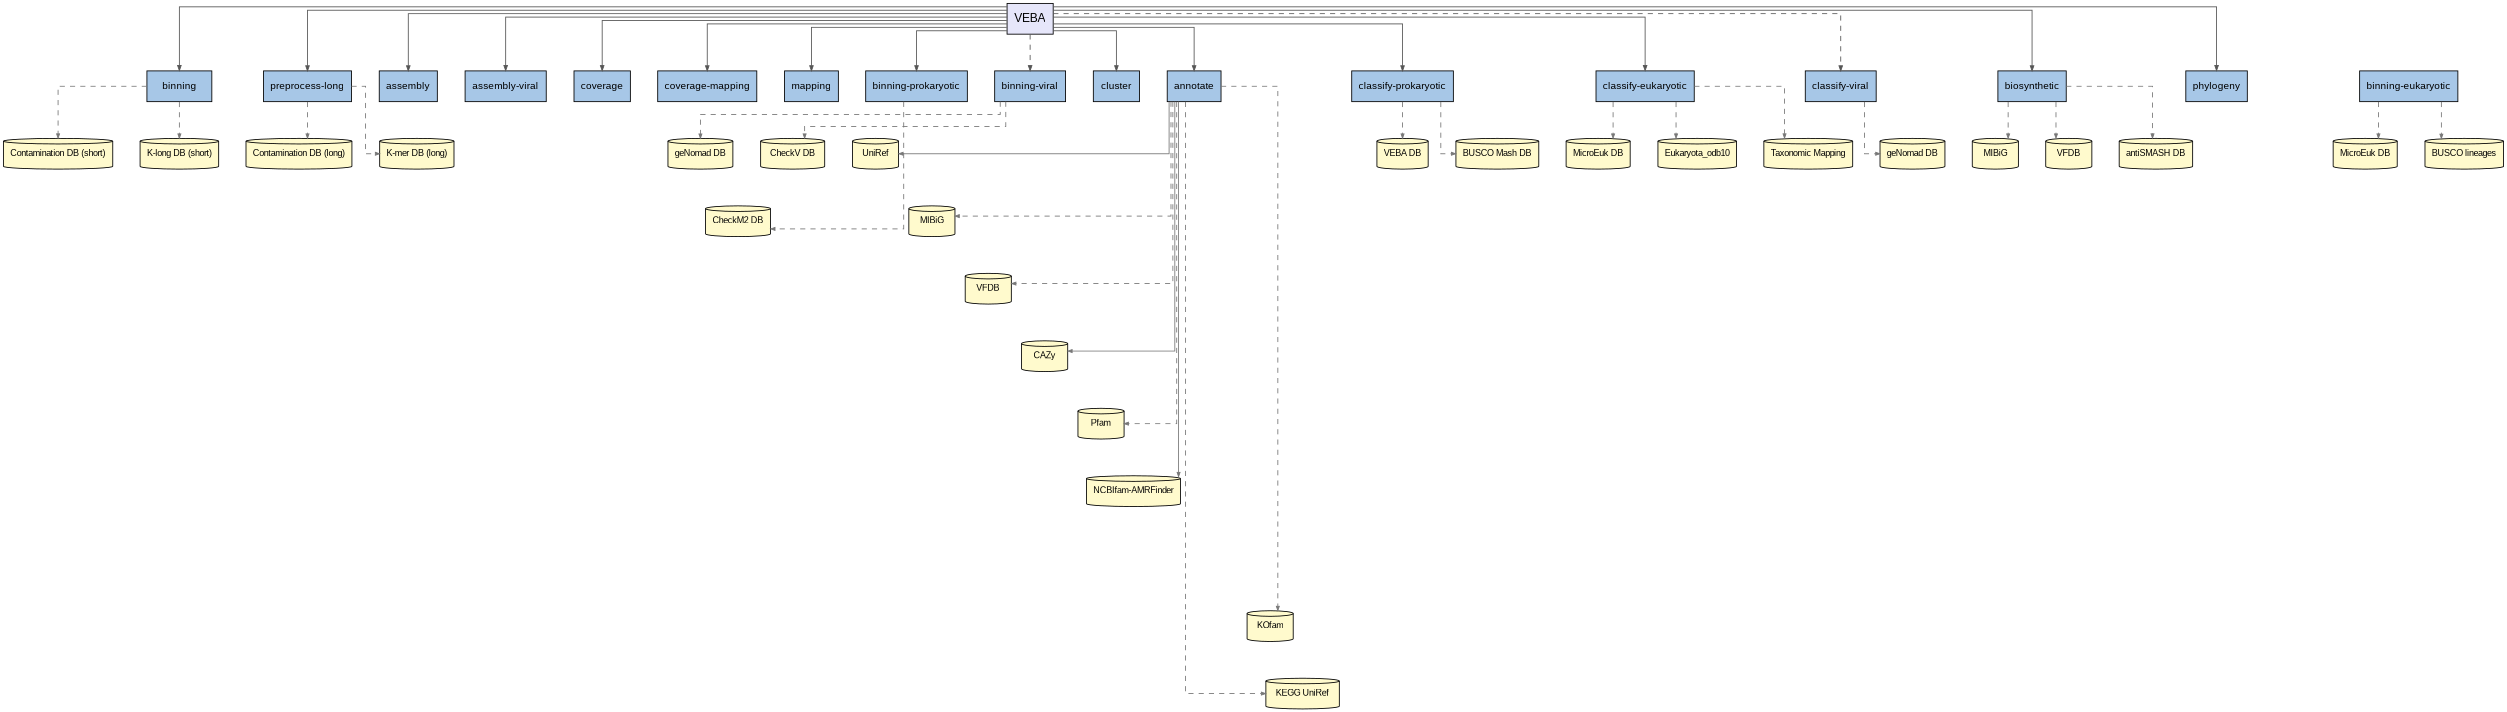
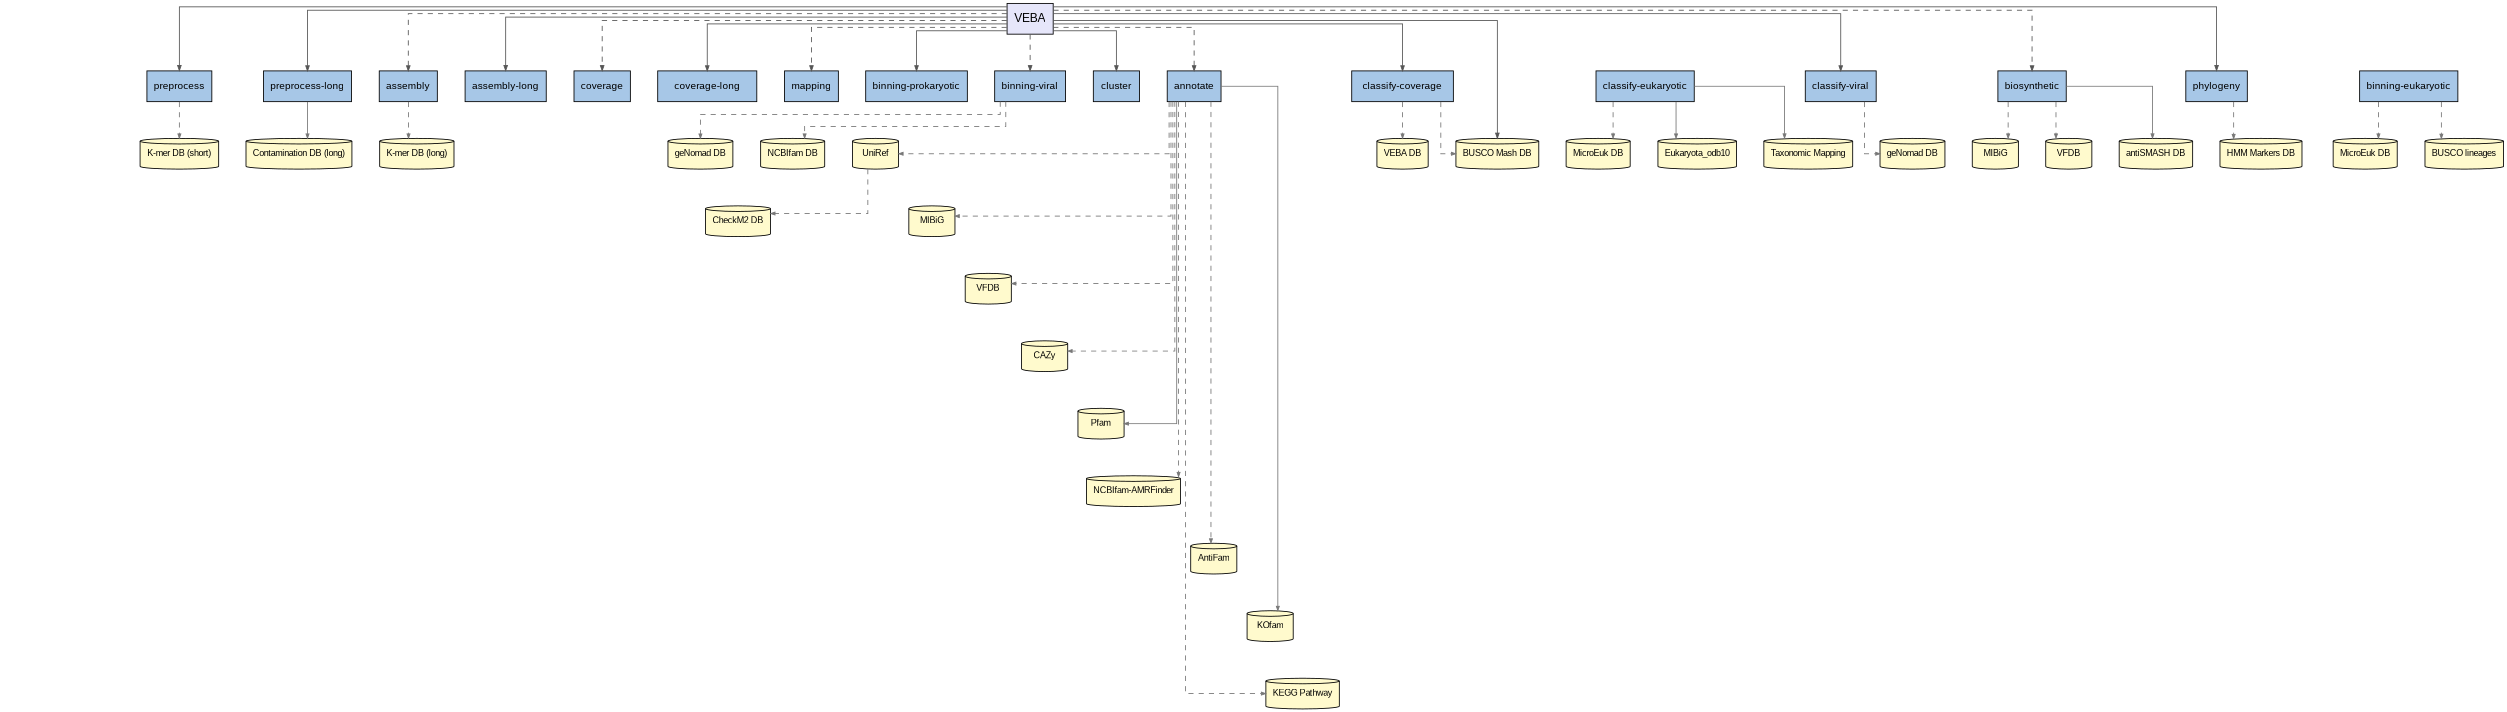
edge "VEBA" -> "biosynthetic": style solid -> dashed
edge "VEBA" -> "assembly": style solid -> dashed
edge "VEBA" -> "classify-viral": style dashed -> solid
edge "VEBA" -> "classify-eukaryotic": now "VEBA" -> "BUSCO Mash DB"
edge "VEBA" -> "coverage": style solid -> dashed
edge "VEBA" -> "mapping": style solid -> dashed
edge "VEBA" -> "annotate": style solid -> dashed
node "binning": label "binning" -> "preprocess"
node "assembly-viral": label "assembly-viral" -> "assembly-long"
node "coverage-mapping": label "coverage-mapping" -> "coverage-long"
node "classify-prokaryotic": label "classify-prokaryotic" -> "classify-coverage"
edge "classify-eukaryotic" -> "Taxonomic Mapping": style dashed -> solid
edge "biosynthetic" -> "antiSMASH DB": style dashed -> solid
edge "preprocess-long" -> "Contamination DB (long)": style dashed -> solid
edge "preprocess-long" -> "K-mer DB (long)": now "assembly" -> "K-mer DB (long)"
edge "classify-eukaryotic" -> "Eukaryota_odb10": style dashed -> solid
node "Contamination DB (short)": removed
node "K-long DB (short)": label "K-long DB (short)" -> "K-mer DB (short)"
node "CheckV DB": label "CheckV DB" -> "NCBIfam DB"
edge "annotate" -> "UniRef": style solid -> dashed
node "HMM Markers DB": added
edge "binning-prokaryotic" -> "CheckM2 DB": now "UniRef" -> "CheckM2 DB"
edge "annotate" -> "Pfam": style dashed -> solid
edge "annotate" -> "NCBIfam-AMRFinder": style solid -> dashed
edge "annotate" -> "KOfam": style dashed -> solid
edge "annotate" -> "CAZy": style solid -> dashed
node "AntiFam": added
node "KEGG UniRef": label "KEGG UniRef" -> "KEGG Pathway"
